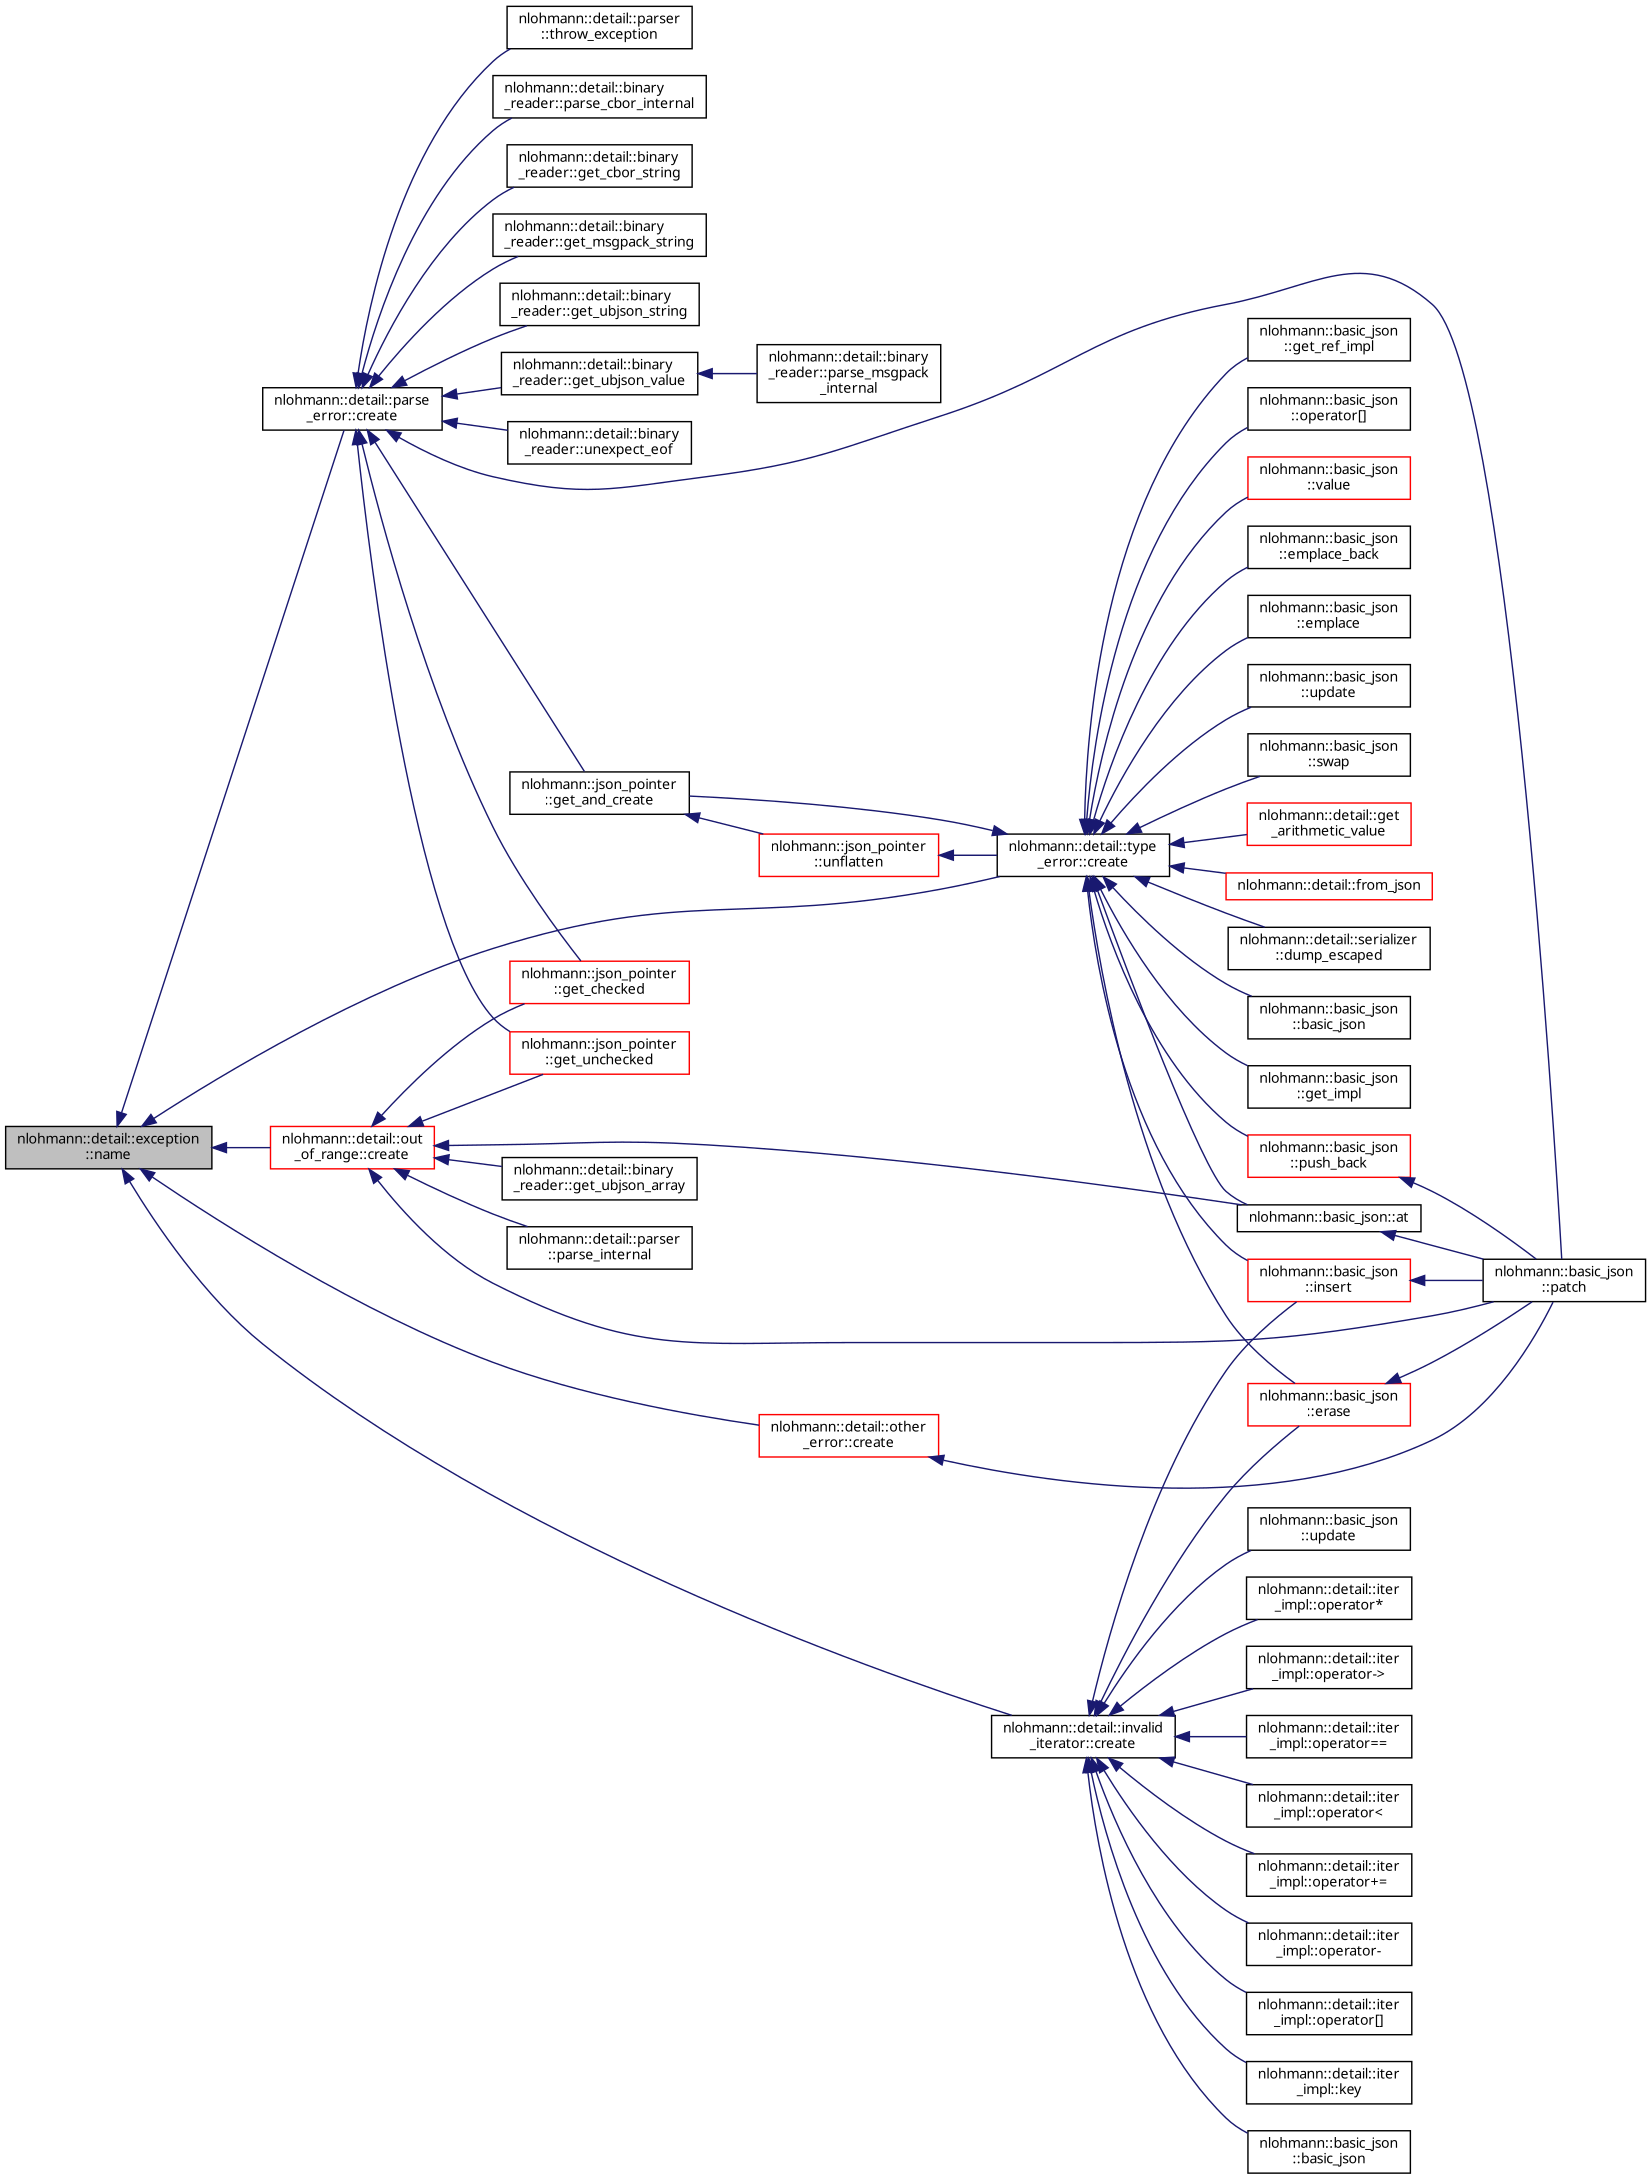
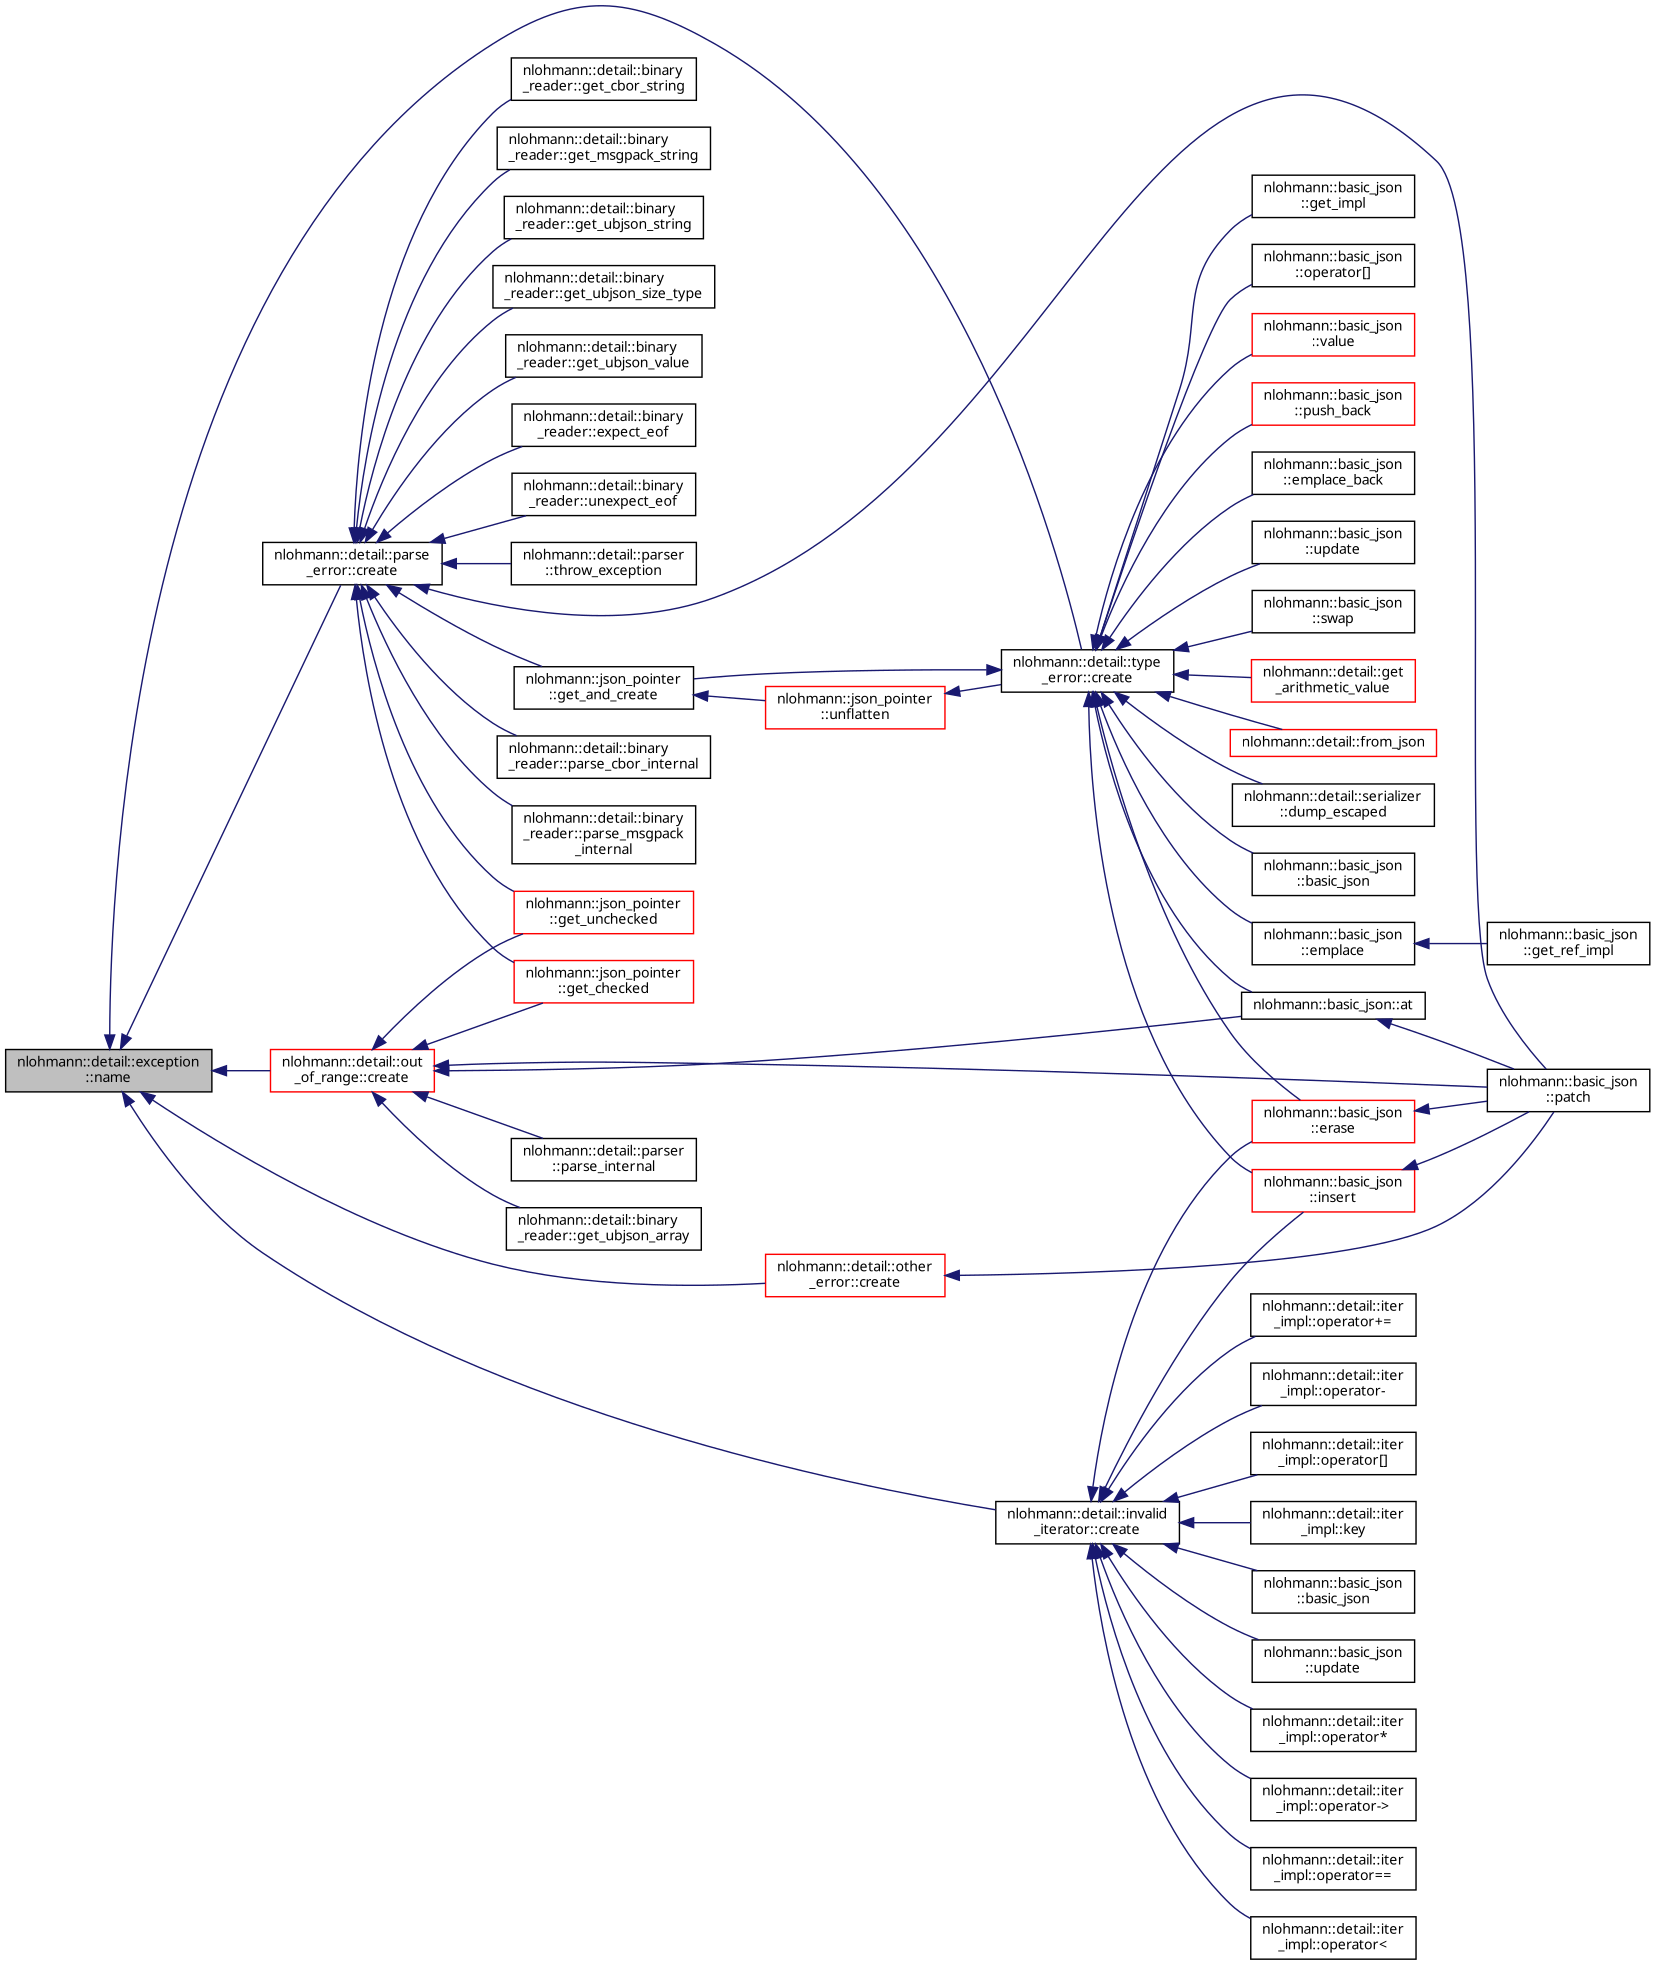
node "nlohmann::detail::binary _reader::get_ubjson_size_type": added
edge "nlohmann::detail::binary _reader::parse_msgpack _internal" -> "nlohmann::detail::binary _reader::get_ubjson_value": now "nlohmann::detail::binary _reader::parse_msgpack _internal" -> "nlohmann::detail::parse _error::create"
node "nlohmann::detail::binary _reader::expect_eof": added
edge "nlohmann::basic_json ::get_ref_impl" -> "nlohmann::detail::type _error::create": now "nlohmann::basic_json ::get_ref_impl" -> "nlohmann::basic_json ::emplace"
edge "nlohmann::basic_json ::patch" -> "nlohmann::basic_json ::push_back": removed
